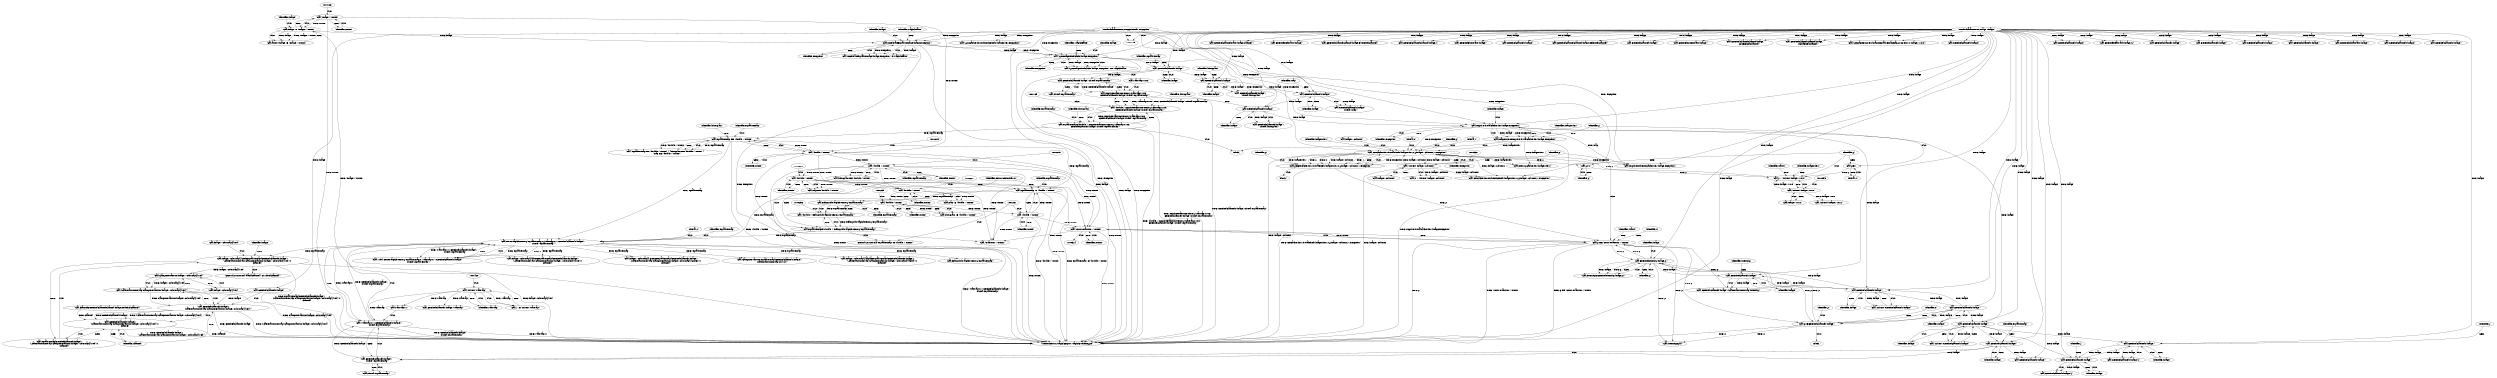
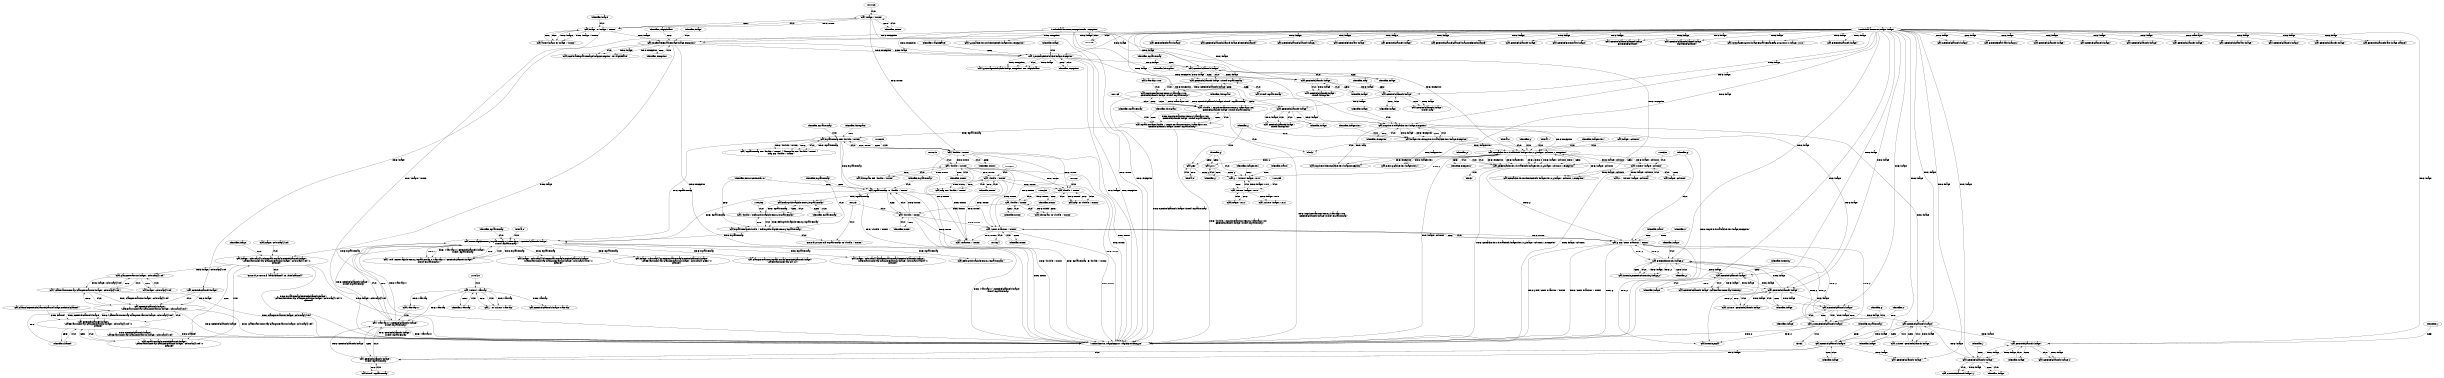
edge "(MethodParameterIn,Image *image)" -> "(Call,GetPixelReadMask(image,q))": label "DDG: image" -> "CFG: image"
edge "(MethodParameterIn,Image *image)" -> "(Call,GetPixelAlphaTraits(image))": label "DDG: image" -> "DDG: MaxMap+1"
edge "(MethodParameterIn,ExceptionInfo *exception)" -> "(Call,AcquireAuthenticCacheView(image,exception))": removed, label "DDG: exception"
edge "(Call,GetPixelChannels(image)*ScaleQuantumToMap(intensity))" -> "(Call,p == (const Quantum *) NULL)": now "(Call,p+=GetPixelChannels(image))" -> "(Call,p == (const Quantum *) NULL)"
